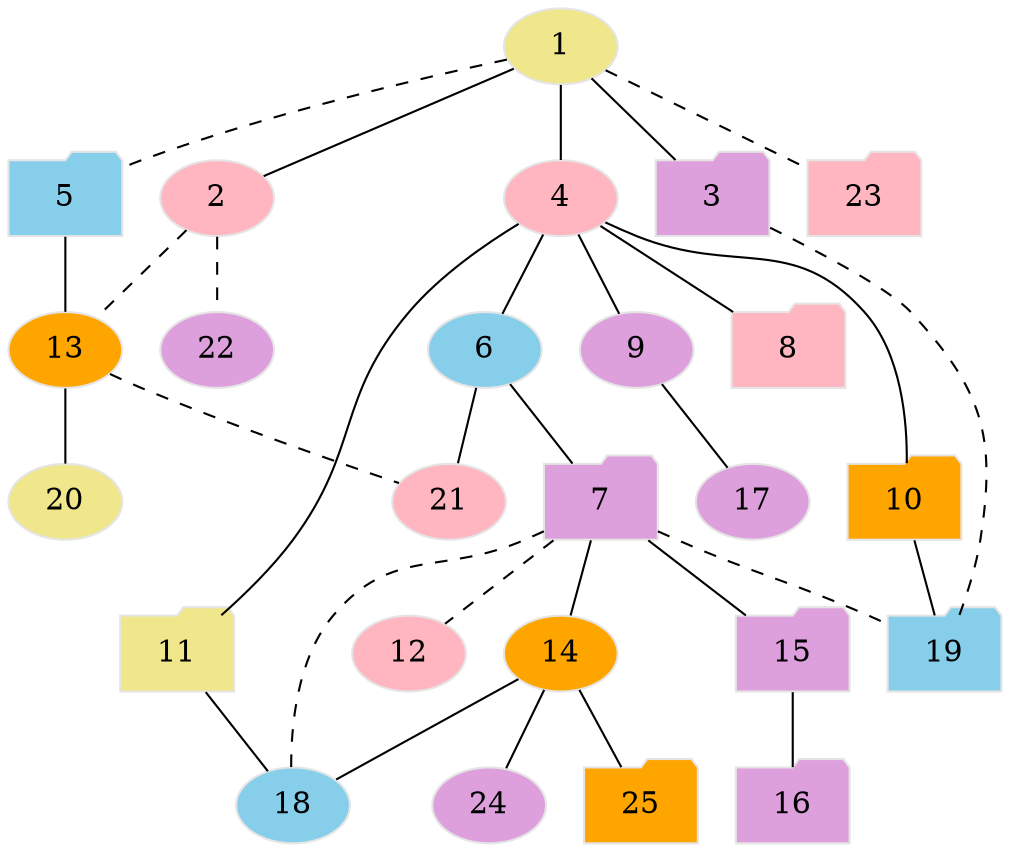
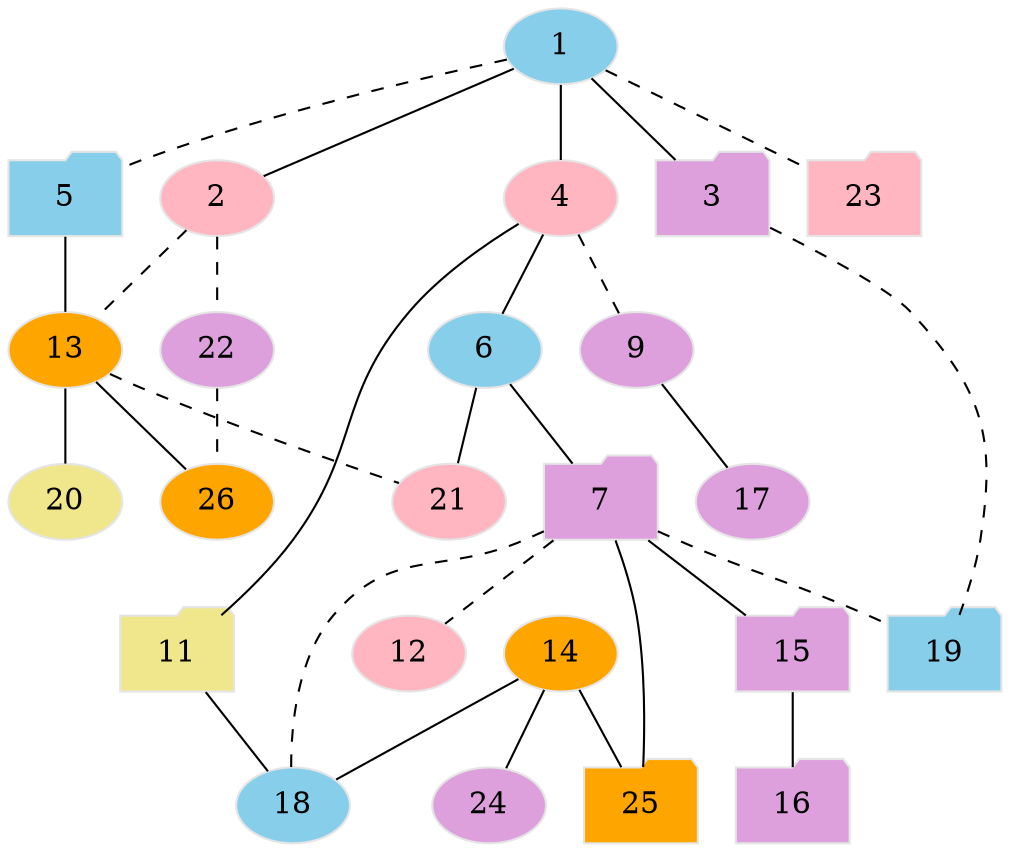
node "1": fillcolor khaki -> skyblue
edge "4" -- "9": style solid -> dashed
node "8": removed
node "26": added
node "10": removed
edge "7" -- "14": now "7" -- "25"
